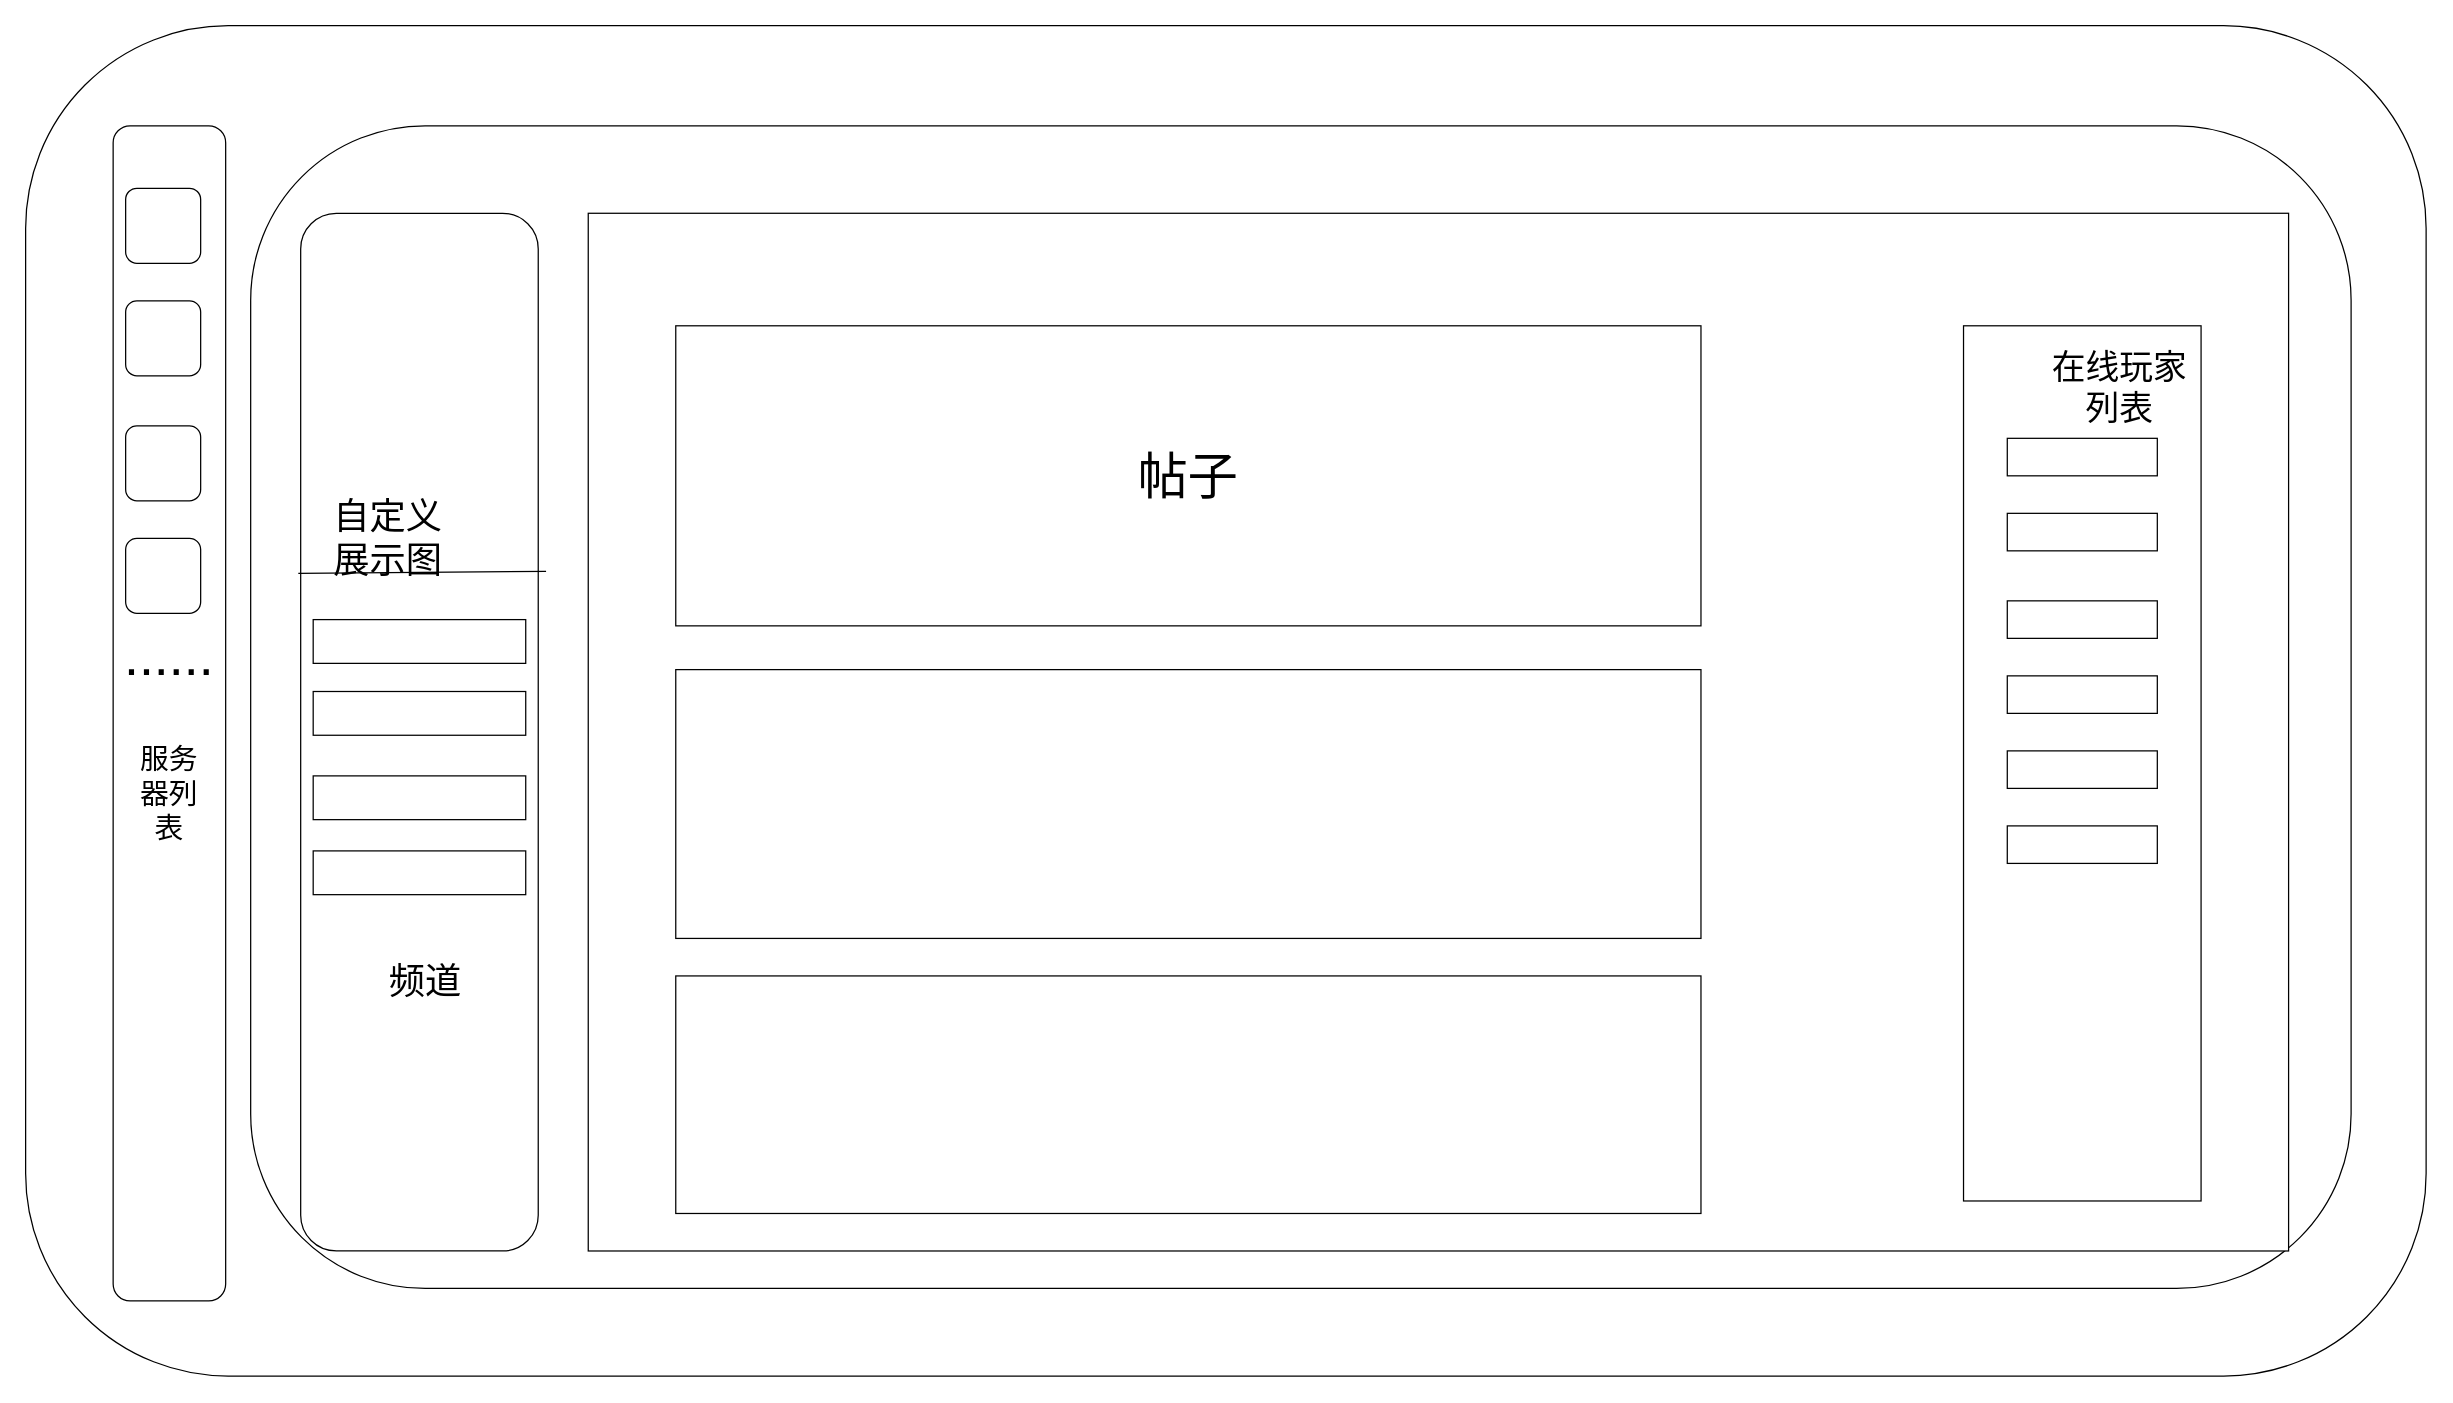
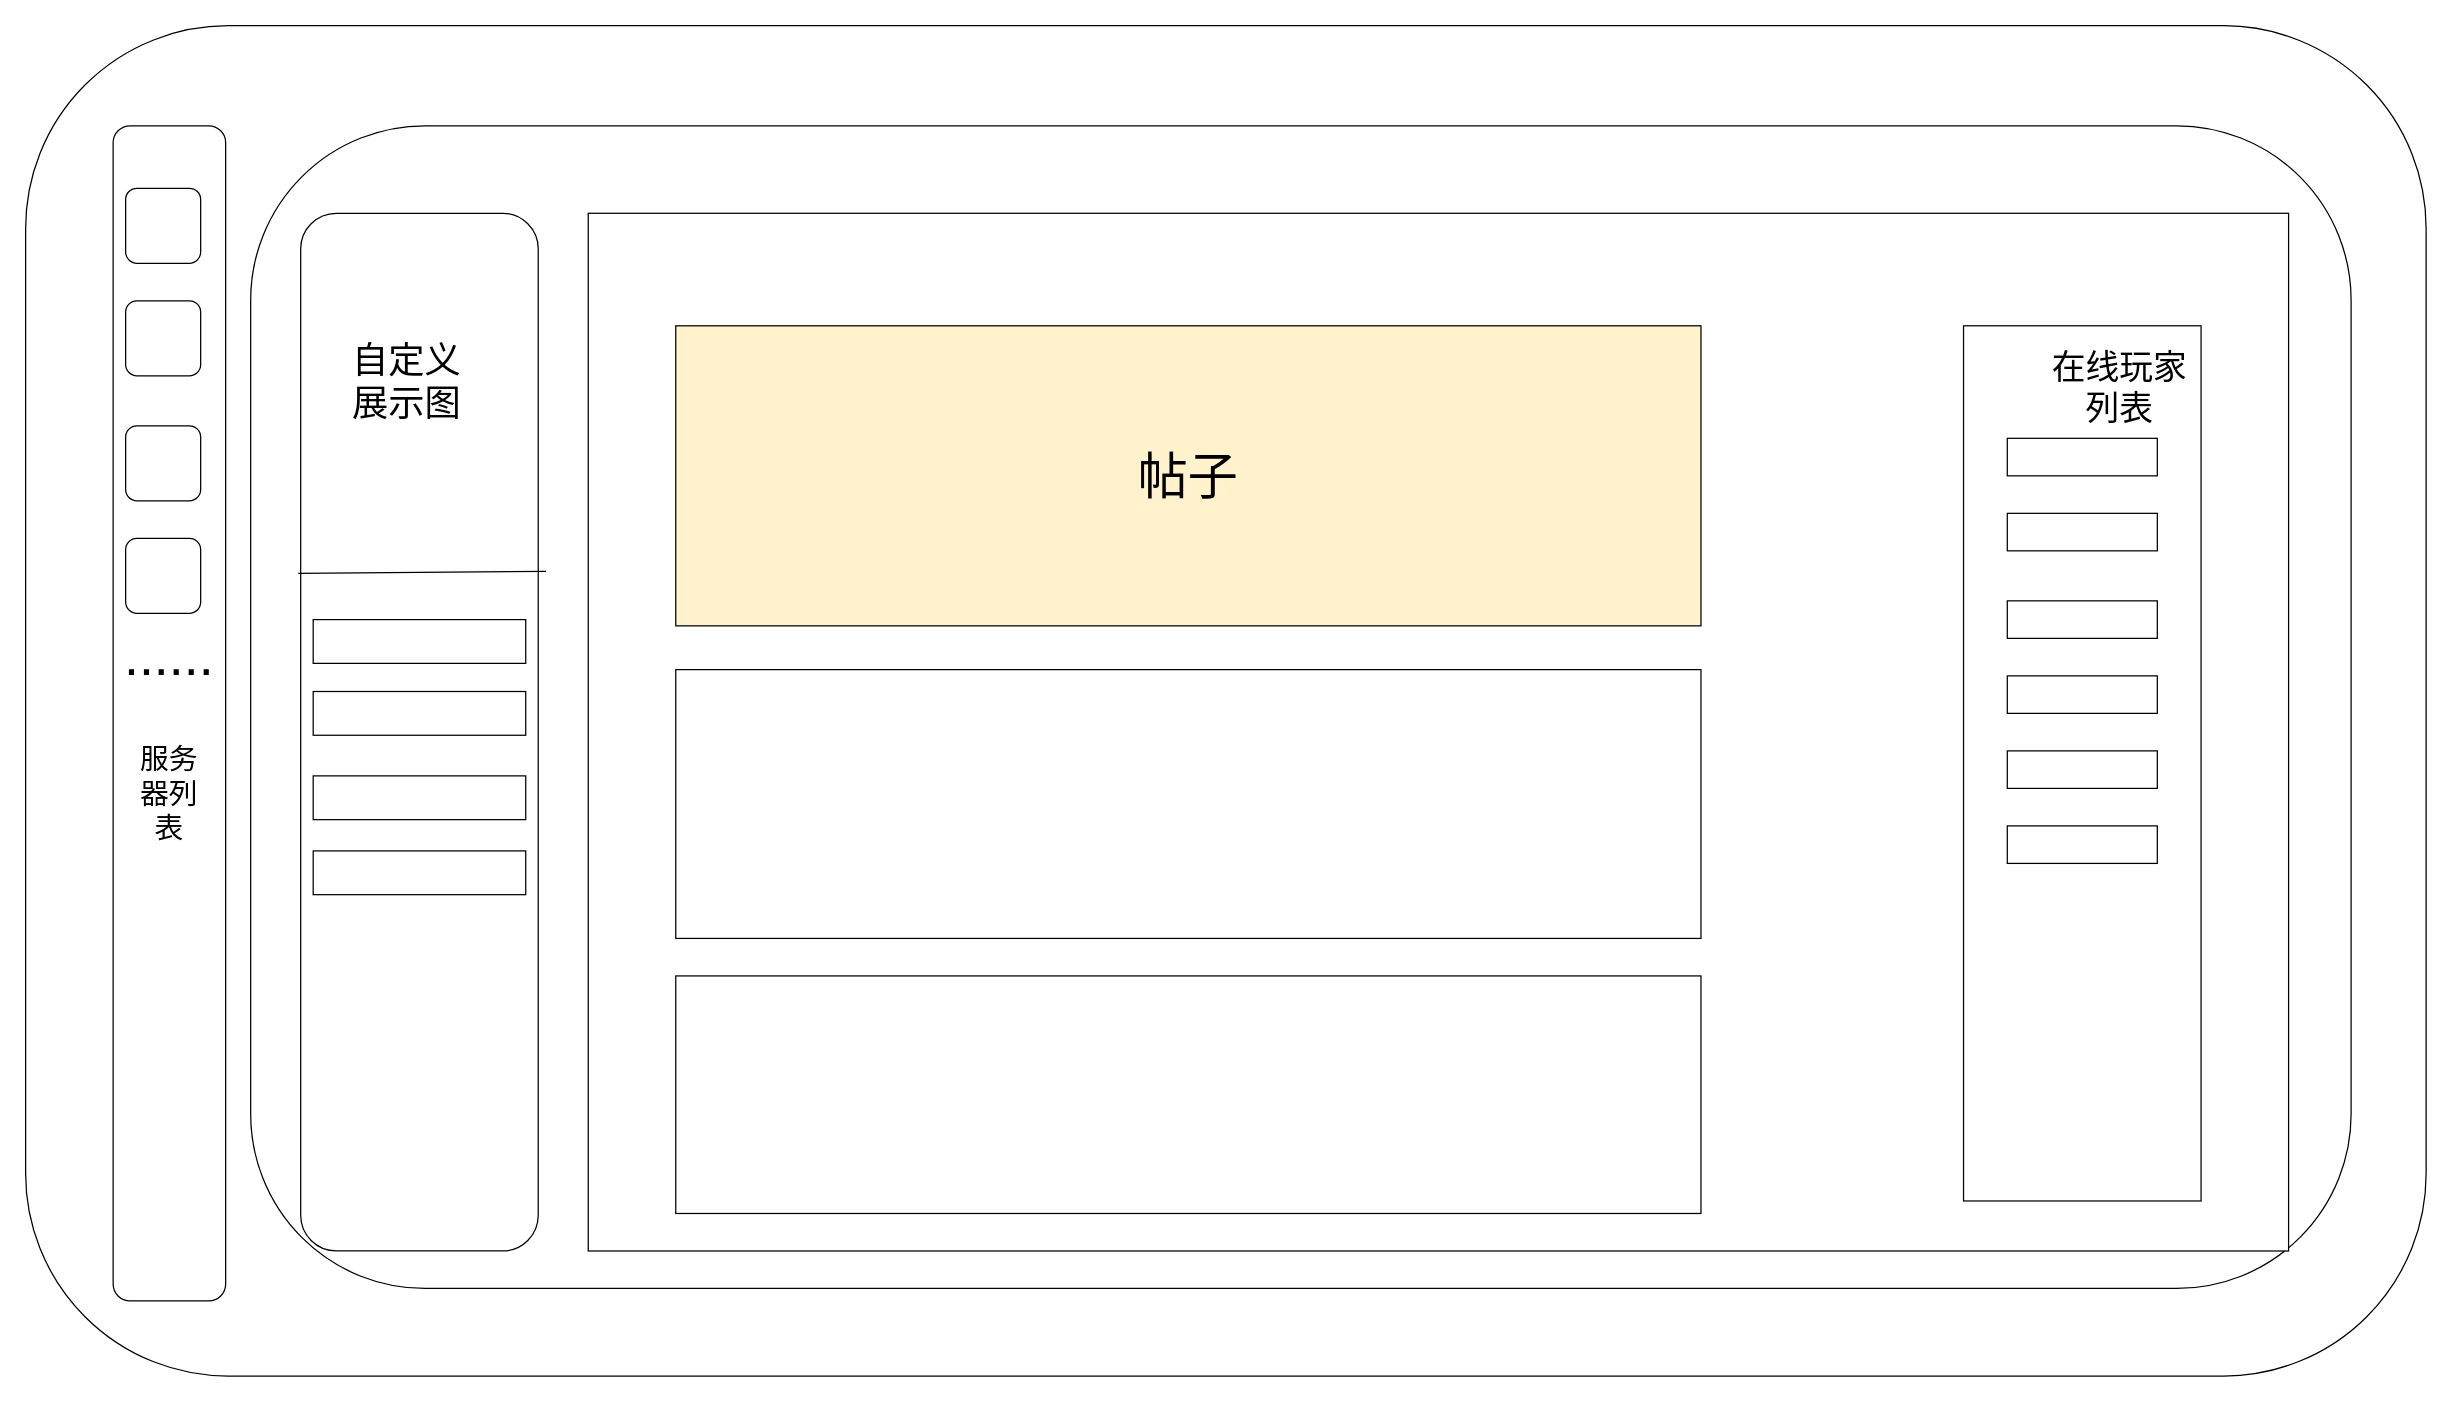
node "帖子": fillcolor #ffffff -> #fff2cc
node "自定义展示图": moved (388, 538) -> (407, 382)
node "频道": removed
